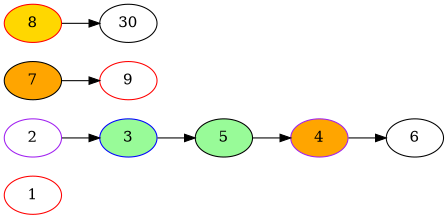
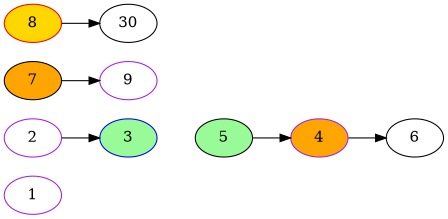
node "9": color red -> purple
edge "3" -> "5": removed
node "1": color red -> purple
